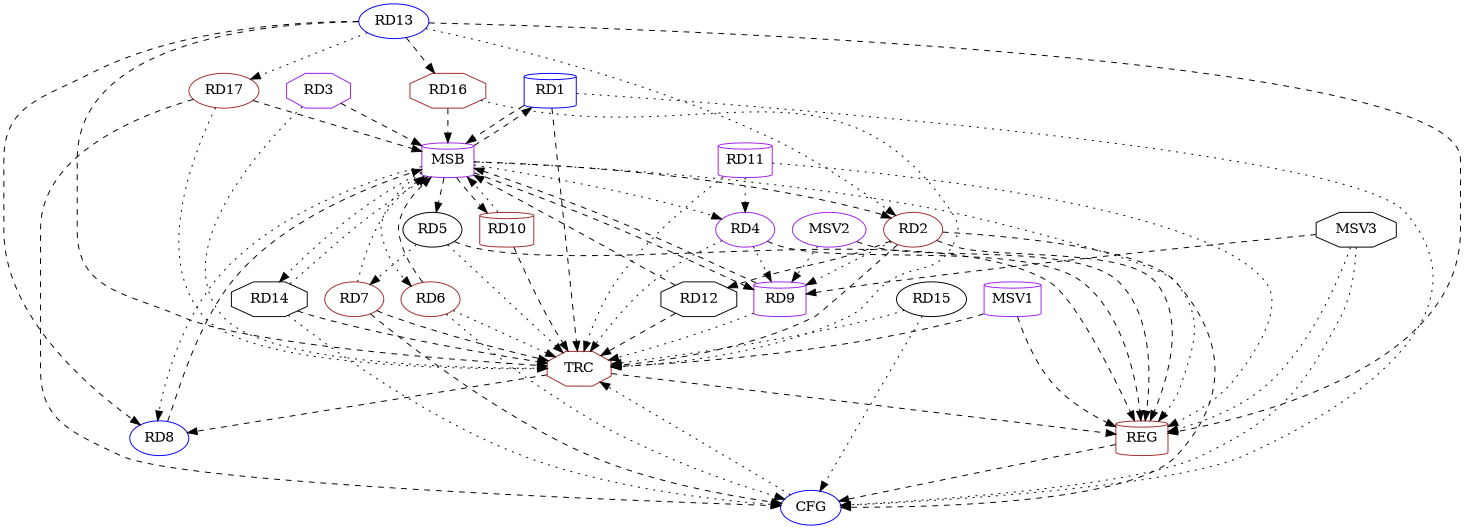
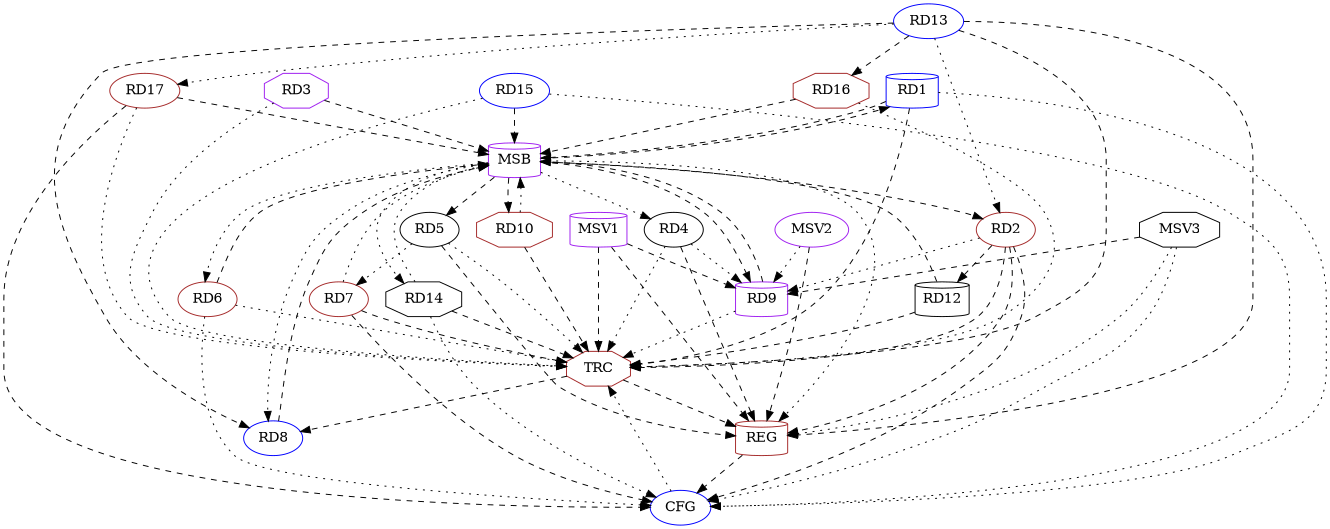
edge "RD15" -> "MSB": added
node "RD11": removed
node "RD10": shape cylinder -> octagon
node "RD4": color purple -> black
edge "MSV1" -> "RD9": added
node "RD12": shape octagon -> cylinder
node "RD15": color black -> blue
